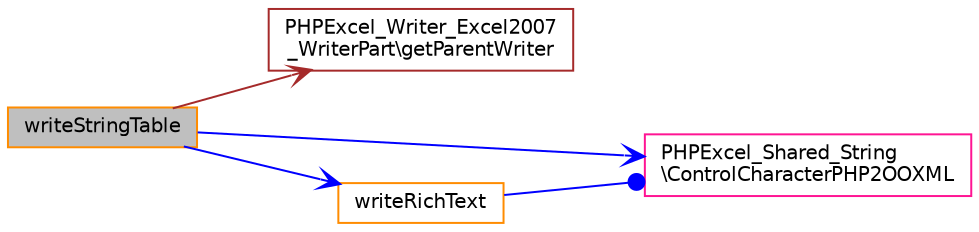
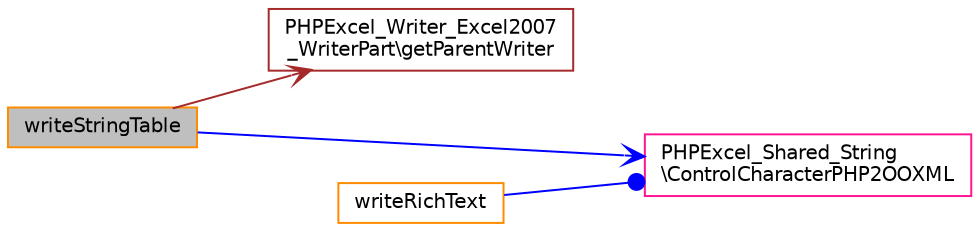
edge "writeStringTable" -> "writeRichText": removed
